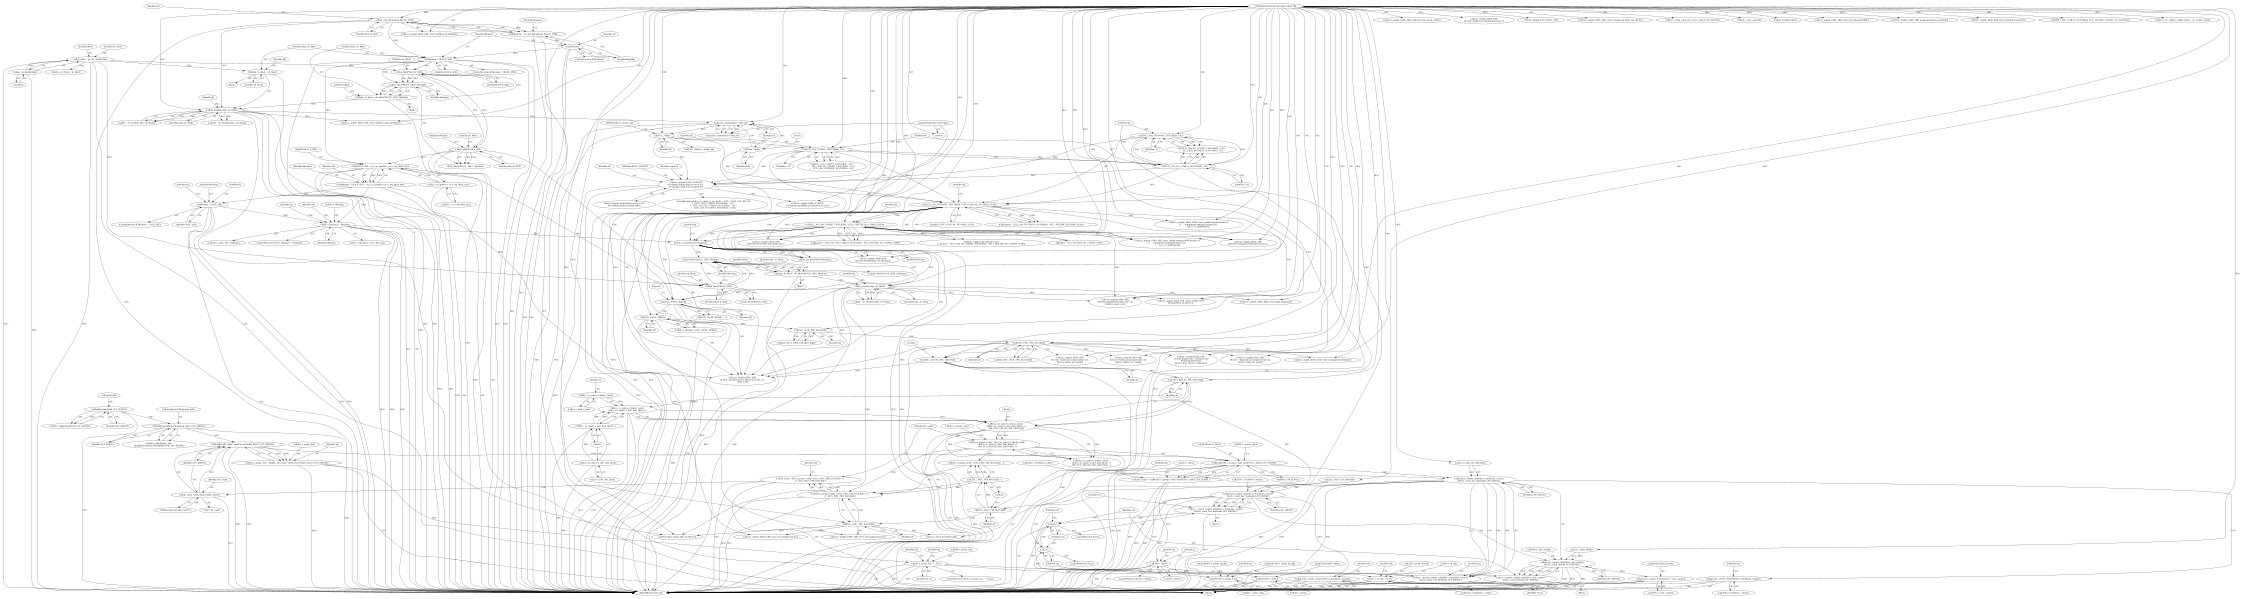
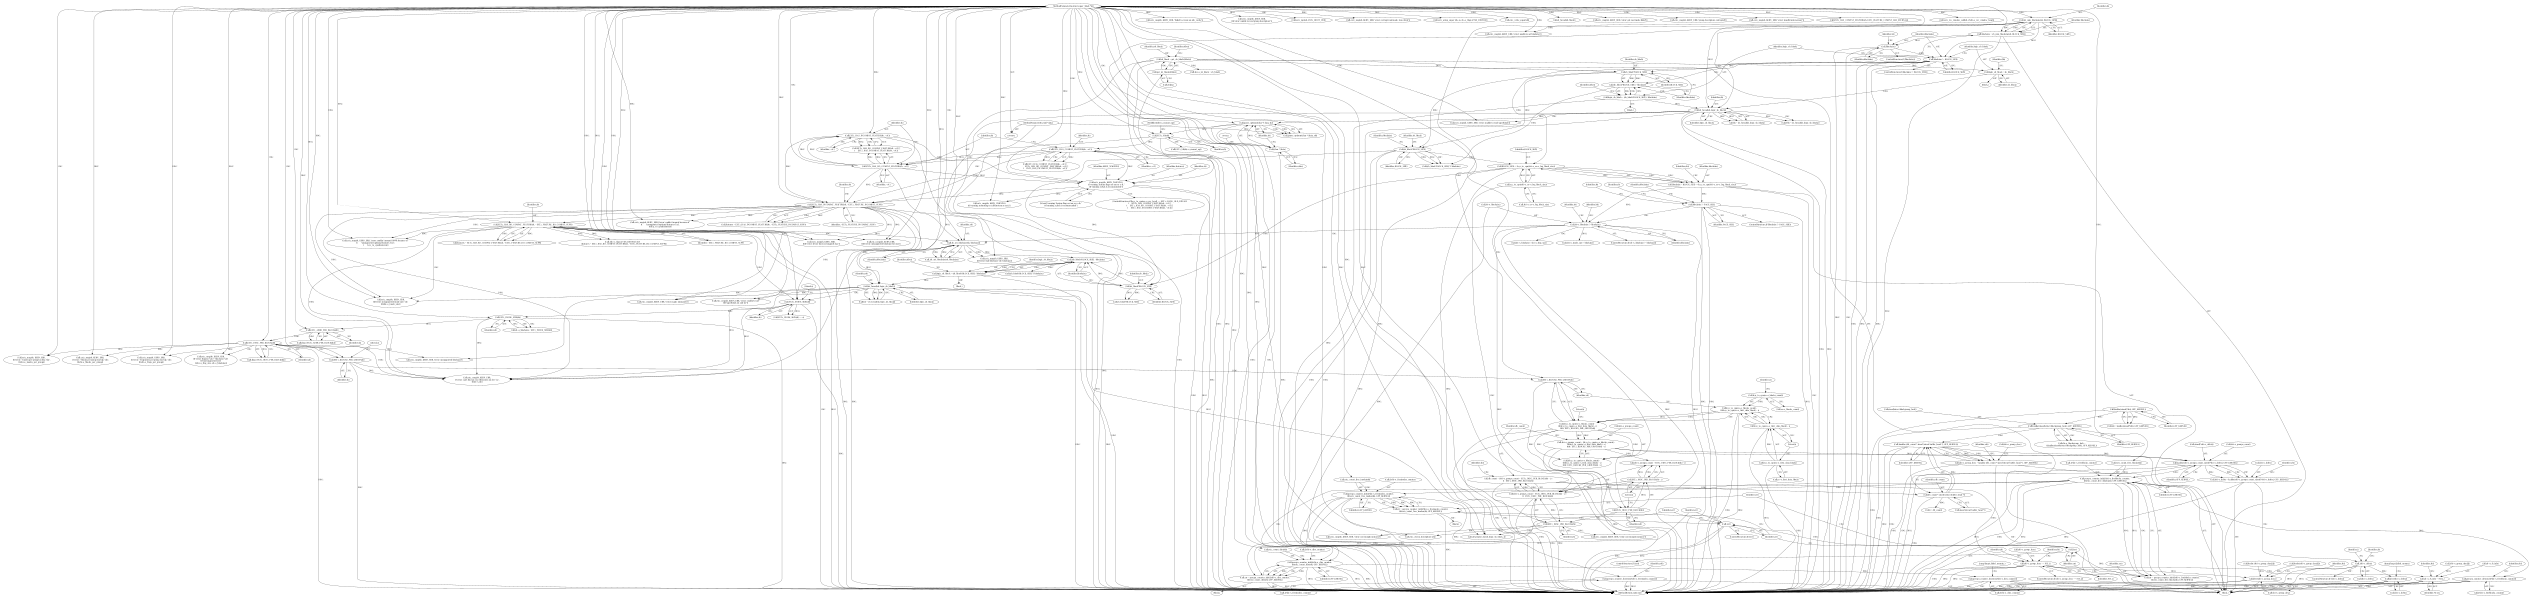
edge "(Call,logic_sb_block = sb_block)" -> "(MethodReturn,static int)": now "(Call,sb->s_blocksize)" -> "(MethodReturn,static int)"
node "(Call,sizeof(*sbi))": removed
